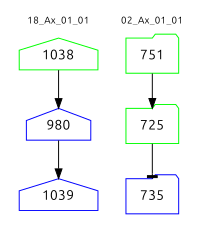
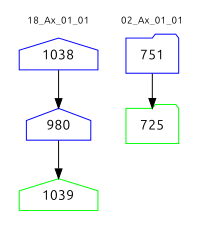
node "1038": color green -> blue
node "751": color green -> blue
node "1039": color blue -> green
node "735": removed
